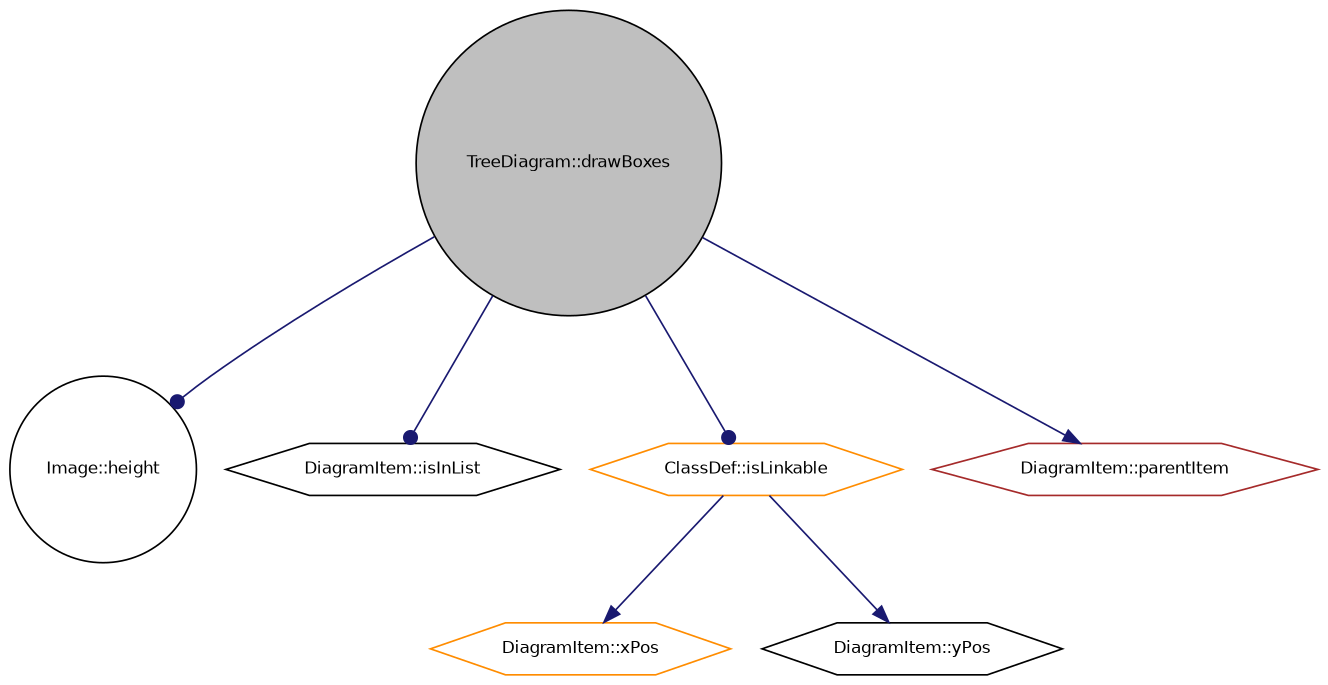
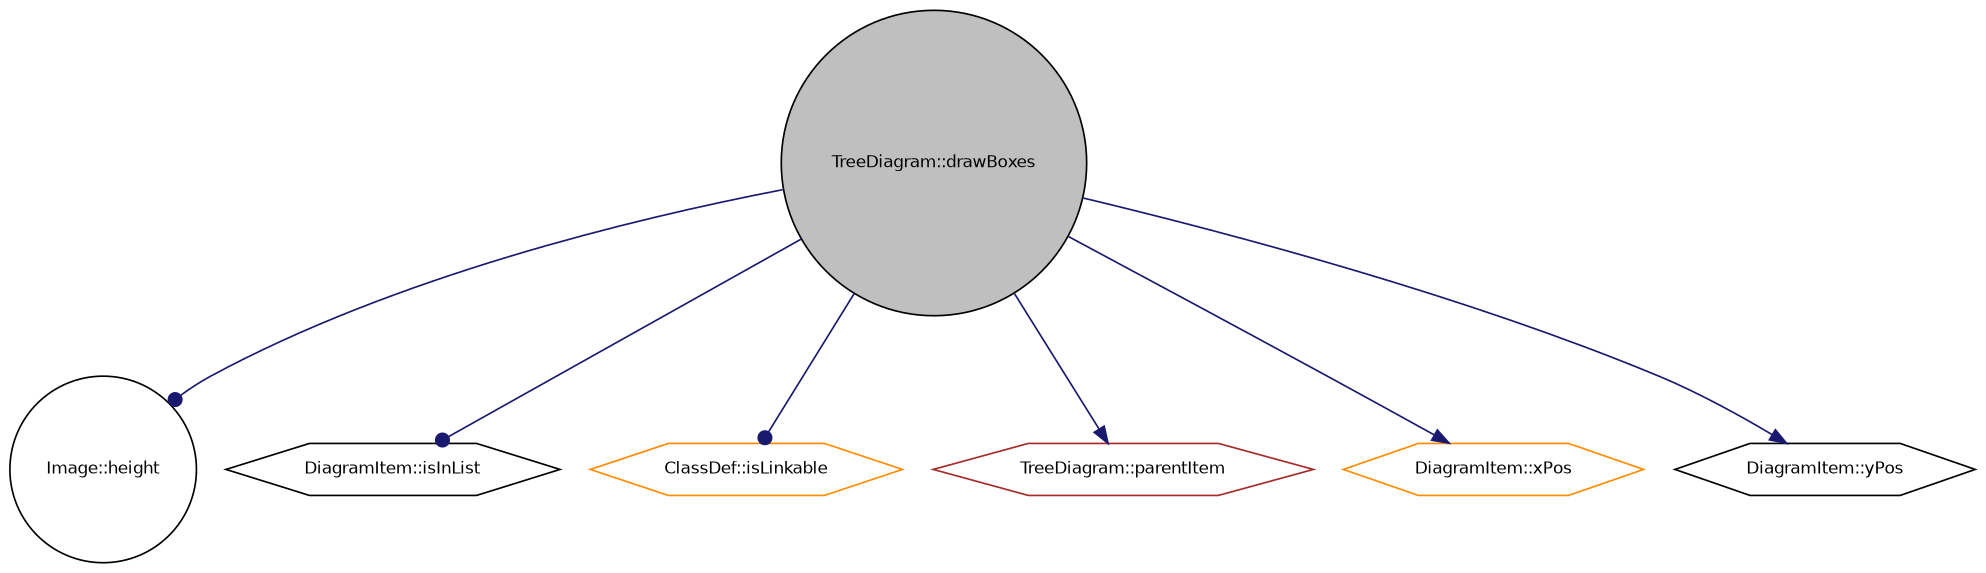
node "DiagramItem::parentItem": label "DiagramItem::parentItem" -> "TreeDiagram::parentItem"
edge "ClassDef::isLinkable" -> "DiagramItem::xPos": now "TreeDiagram::drawBoxes" -> "DiagramItem::xPos"
edge "ClassDef::isLinkable" -> "DiagramItem::yPos": now "TreeDiagram::drawBoxes" -> "DiagramItem::yPos"
